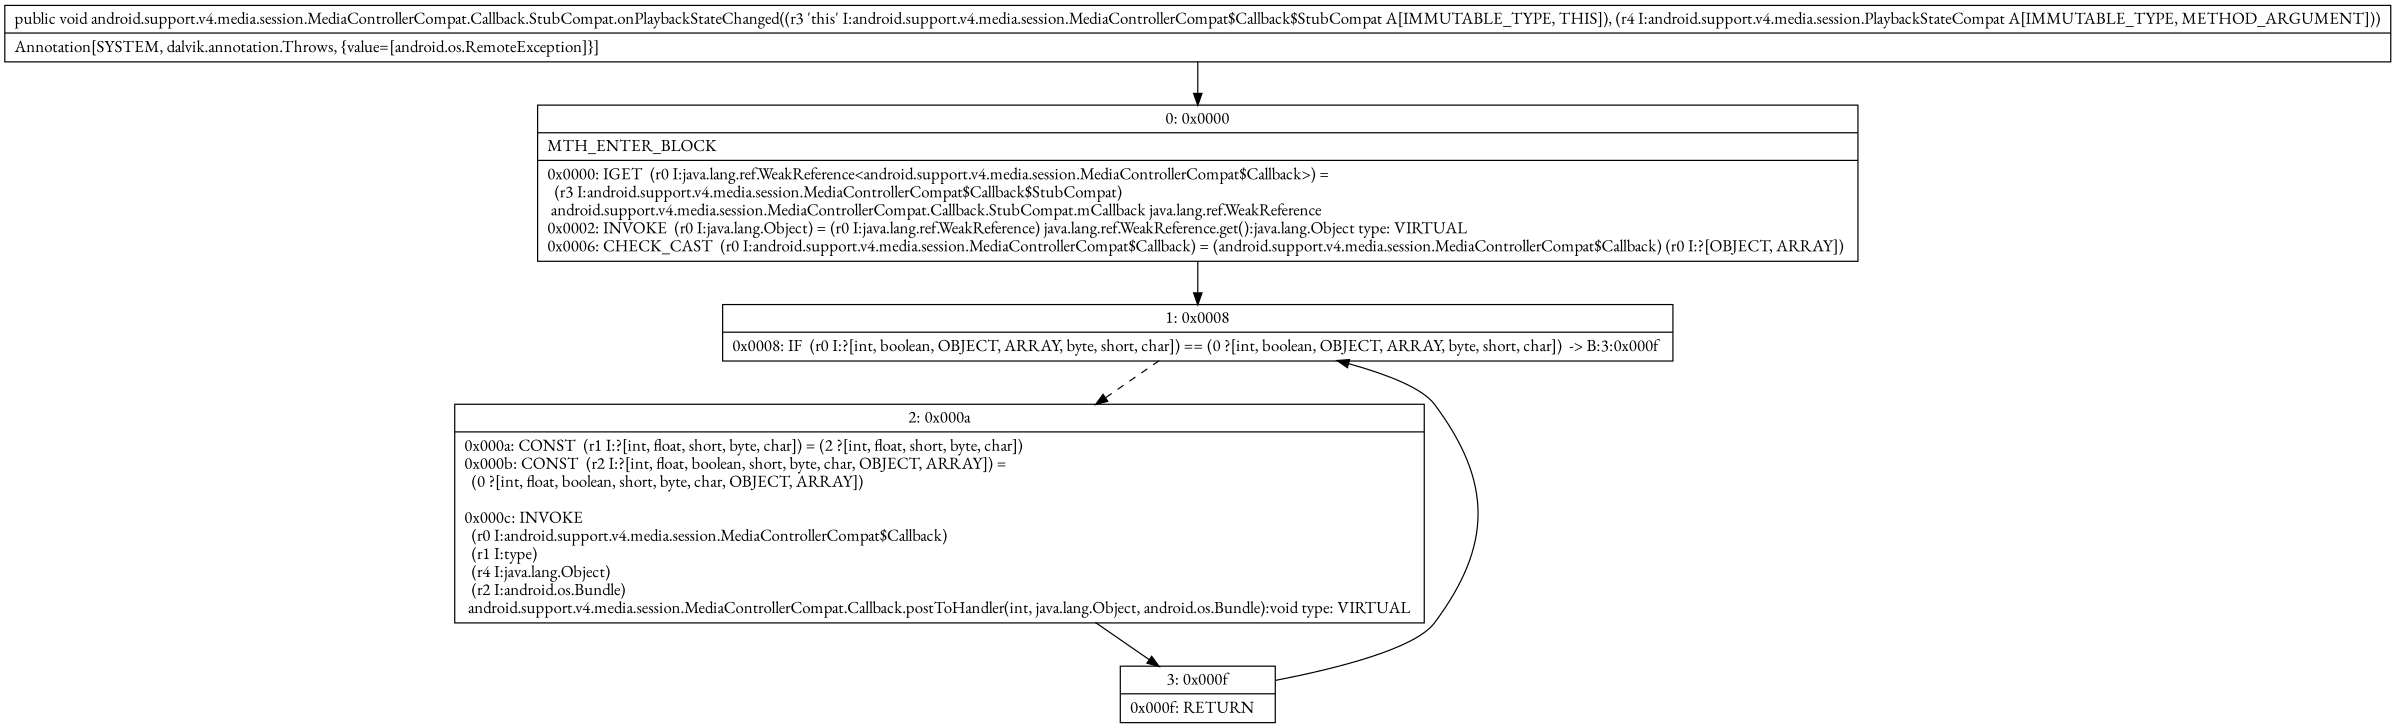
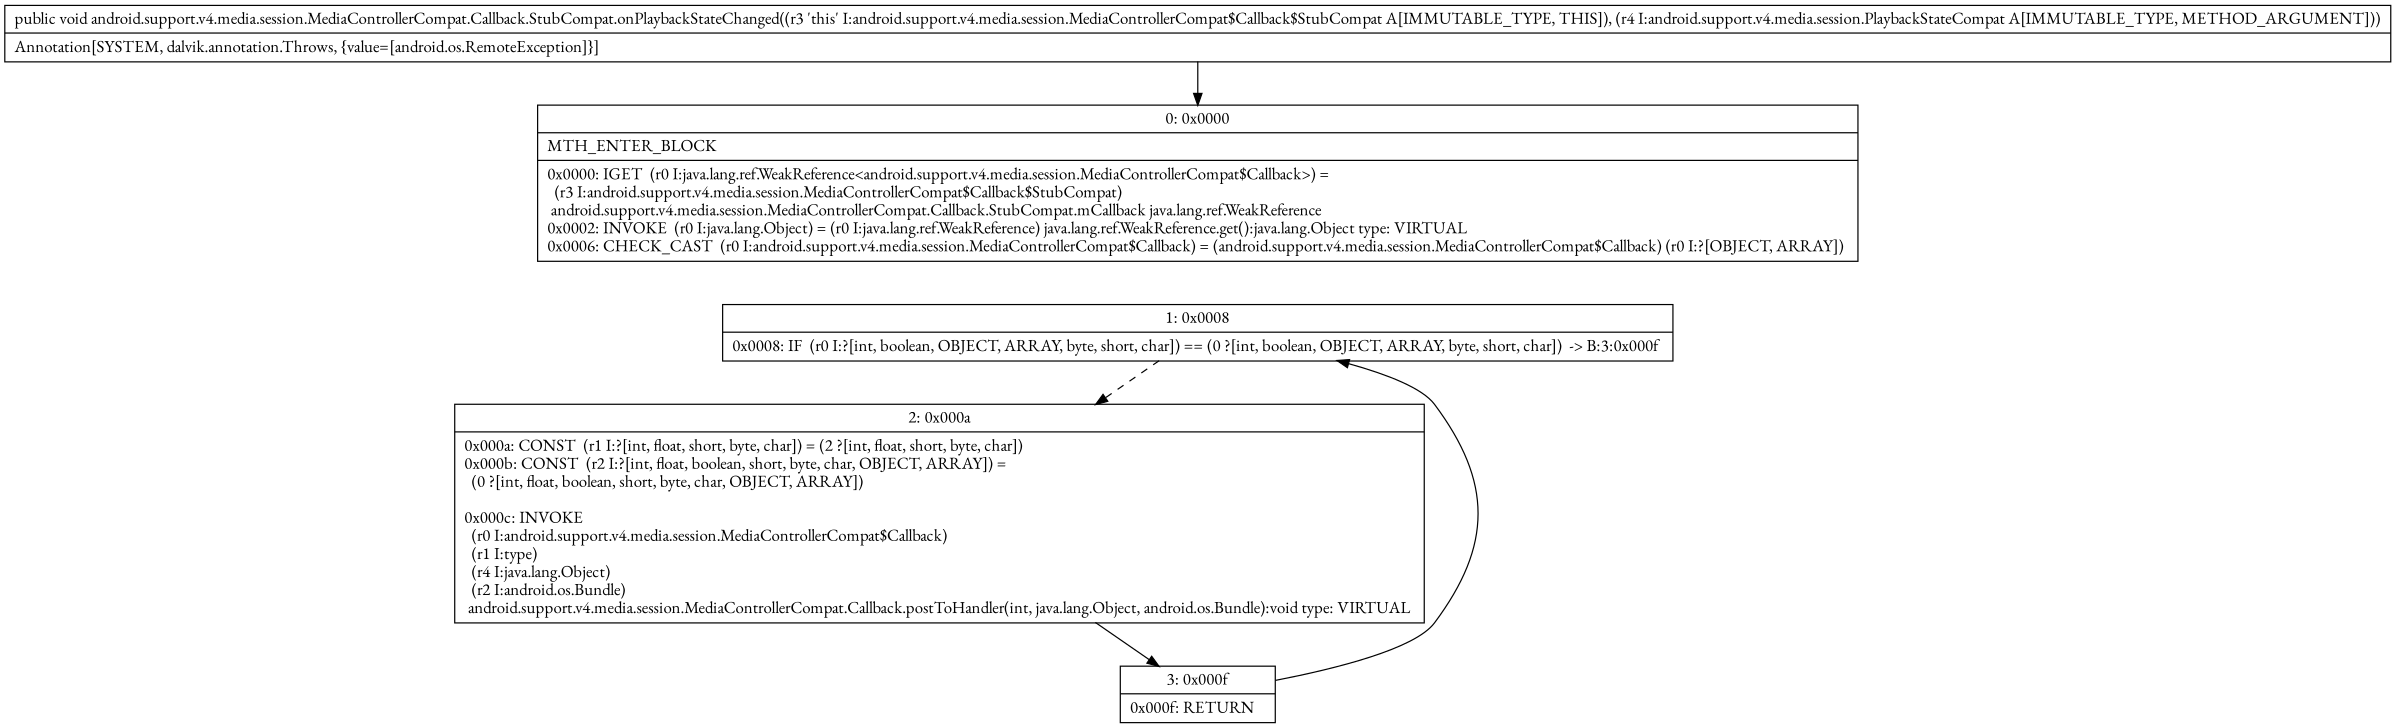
edge "0: 0x0000" -> "1: 0x0008": removed
